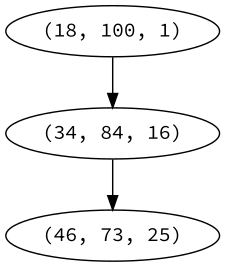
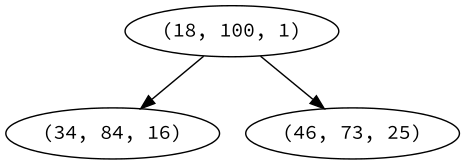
edge "(34, 84, 16)" -> "(46, 73, 25)": now "(18, 100, 1)" -> "(46, 73, 25)"
